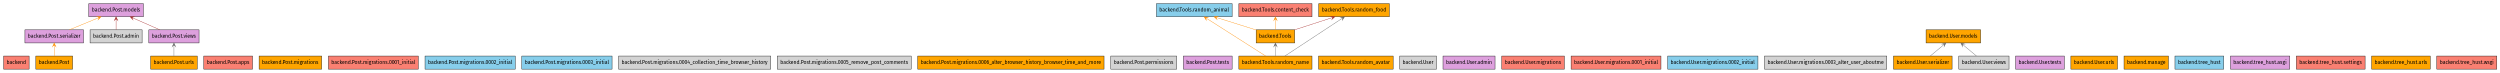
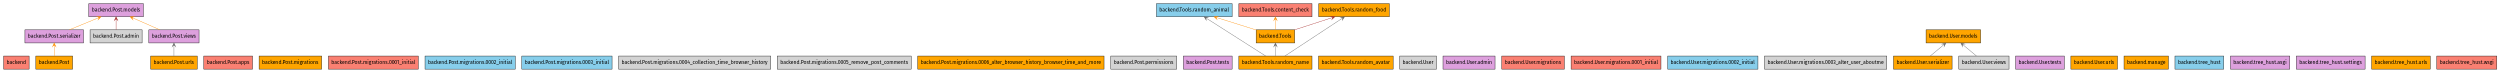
edge "backend.Post.views" -> "backend.Post.models": color brown -> darkorange
edge "backend.Tools.random_name" -> "backend.Tools.random_animal": color darkorange -> gray40
node "backend.tree_hust.settings": fillcolor salmon -> plum
